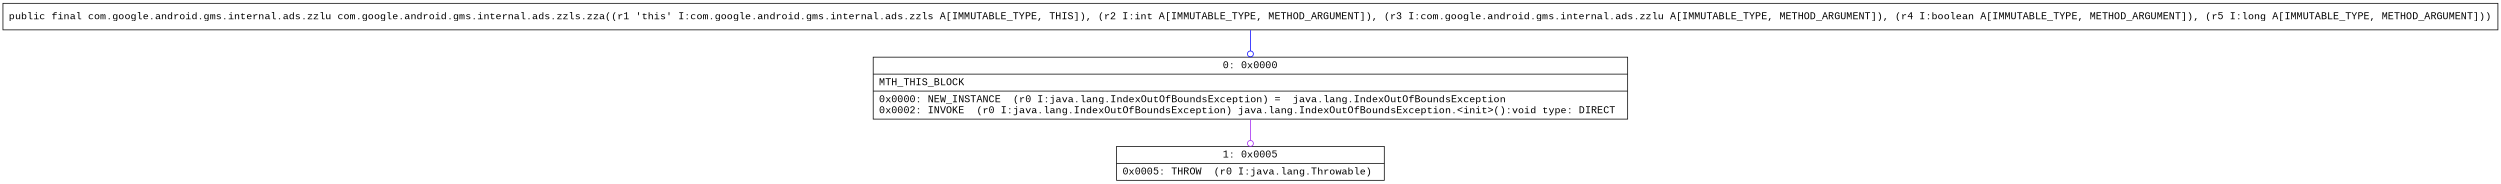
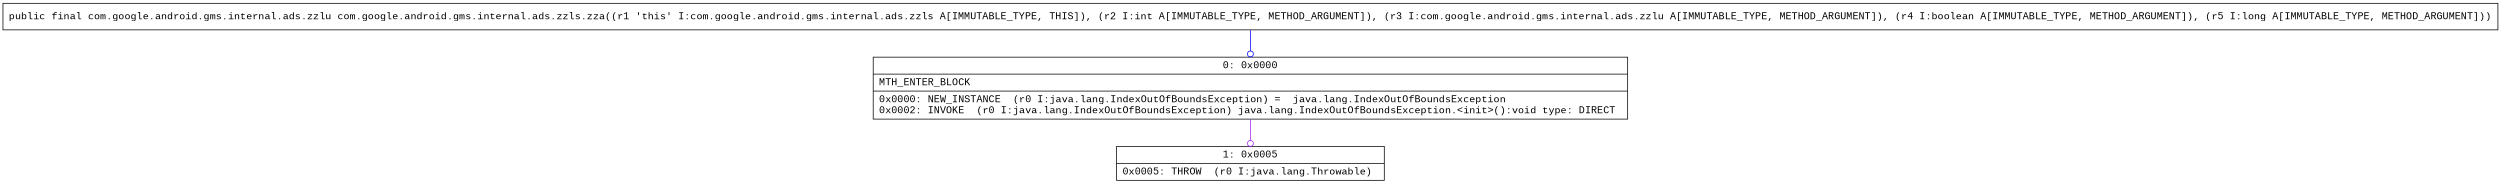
node "0: 0x0000": text "MTH_THIS_BLOCK" -> "MTH_ENTER_BLOCK"
